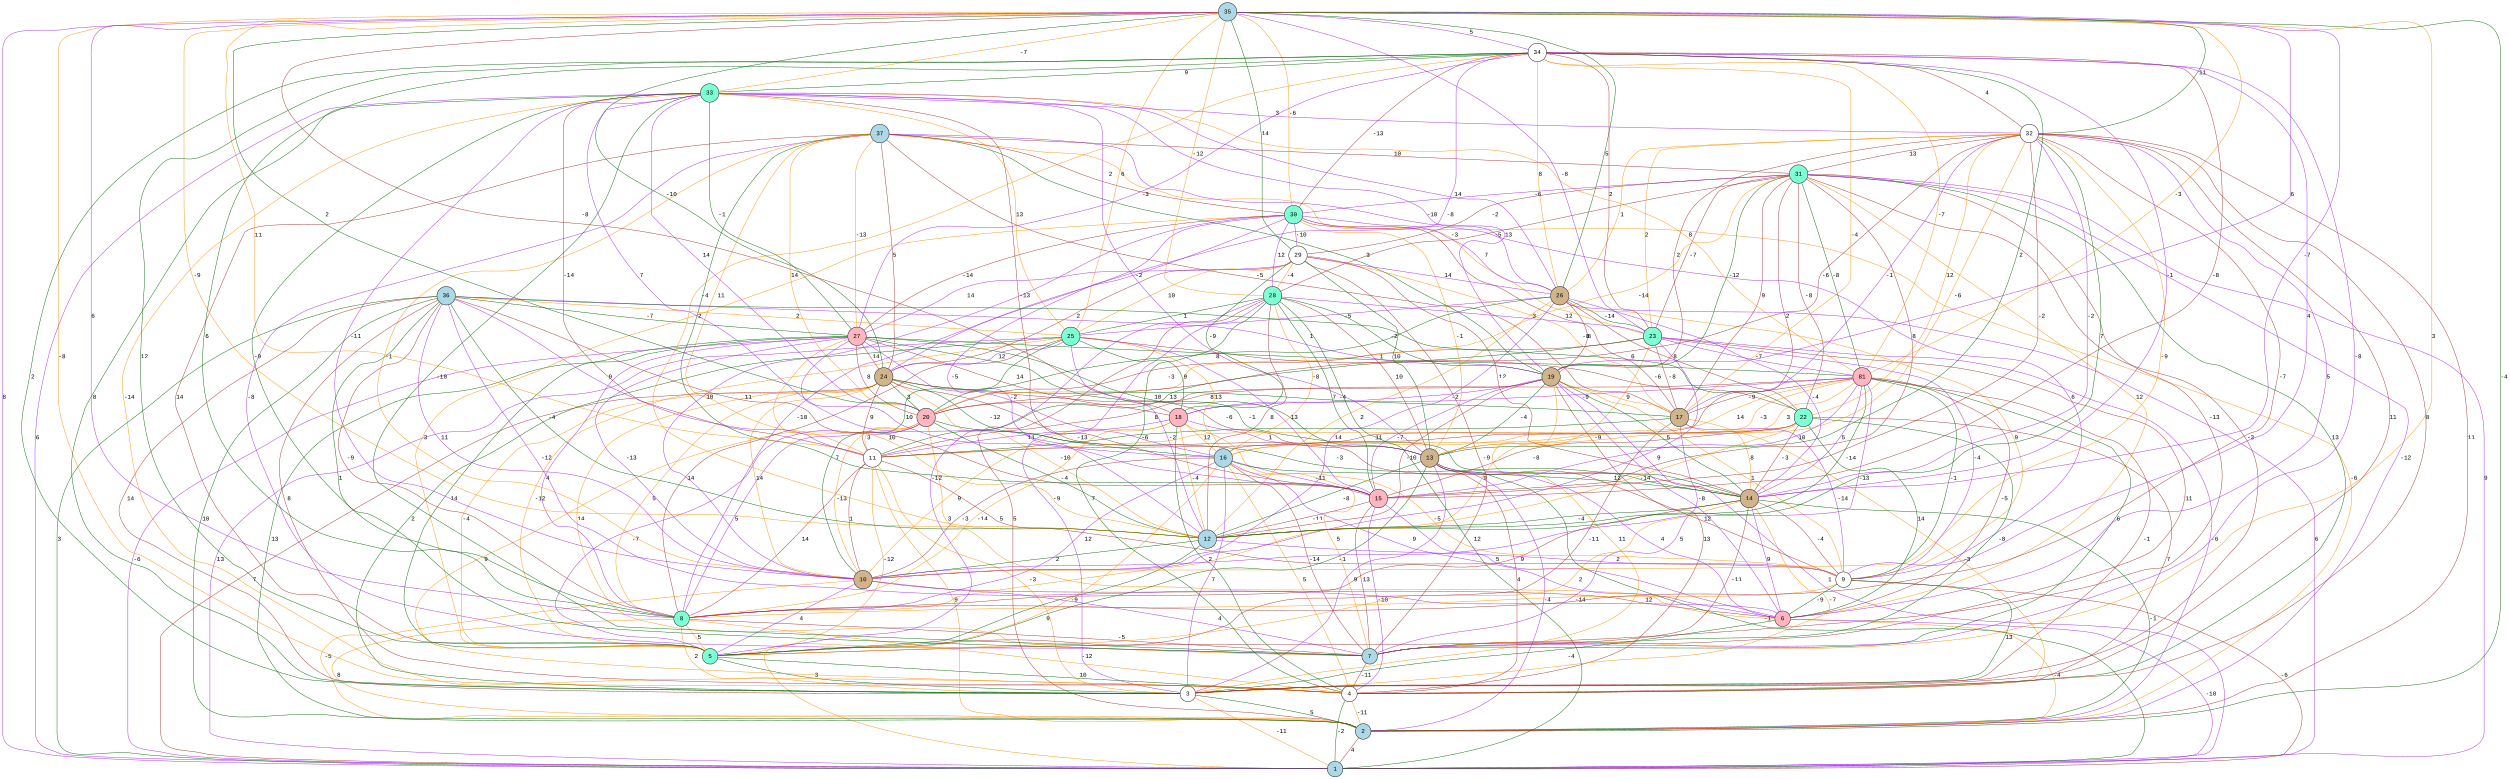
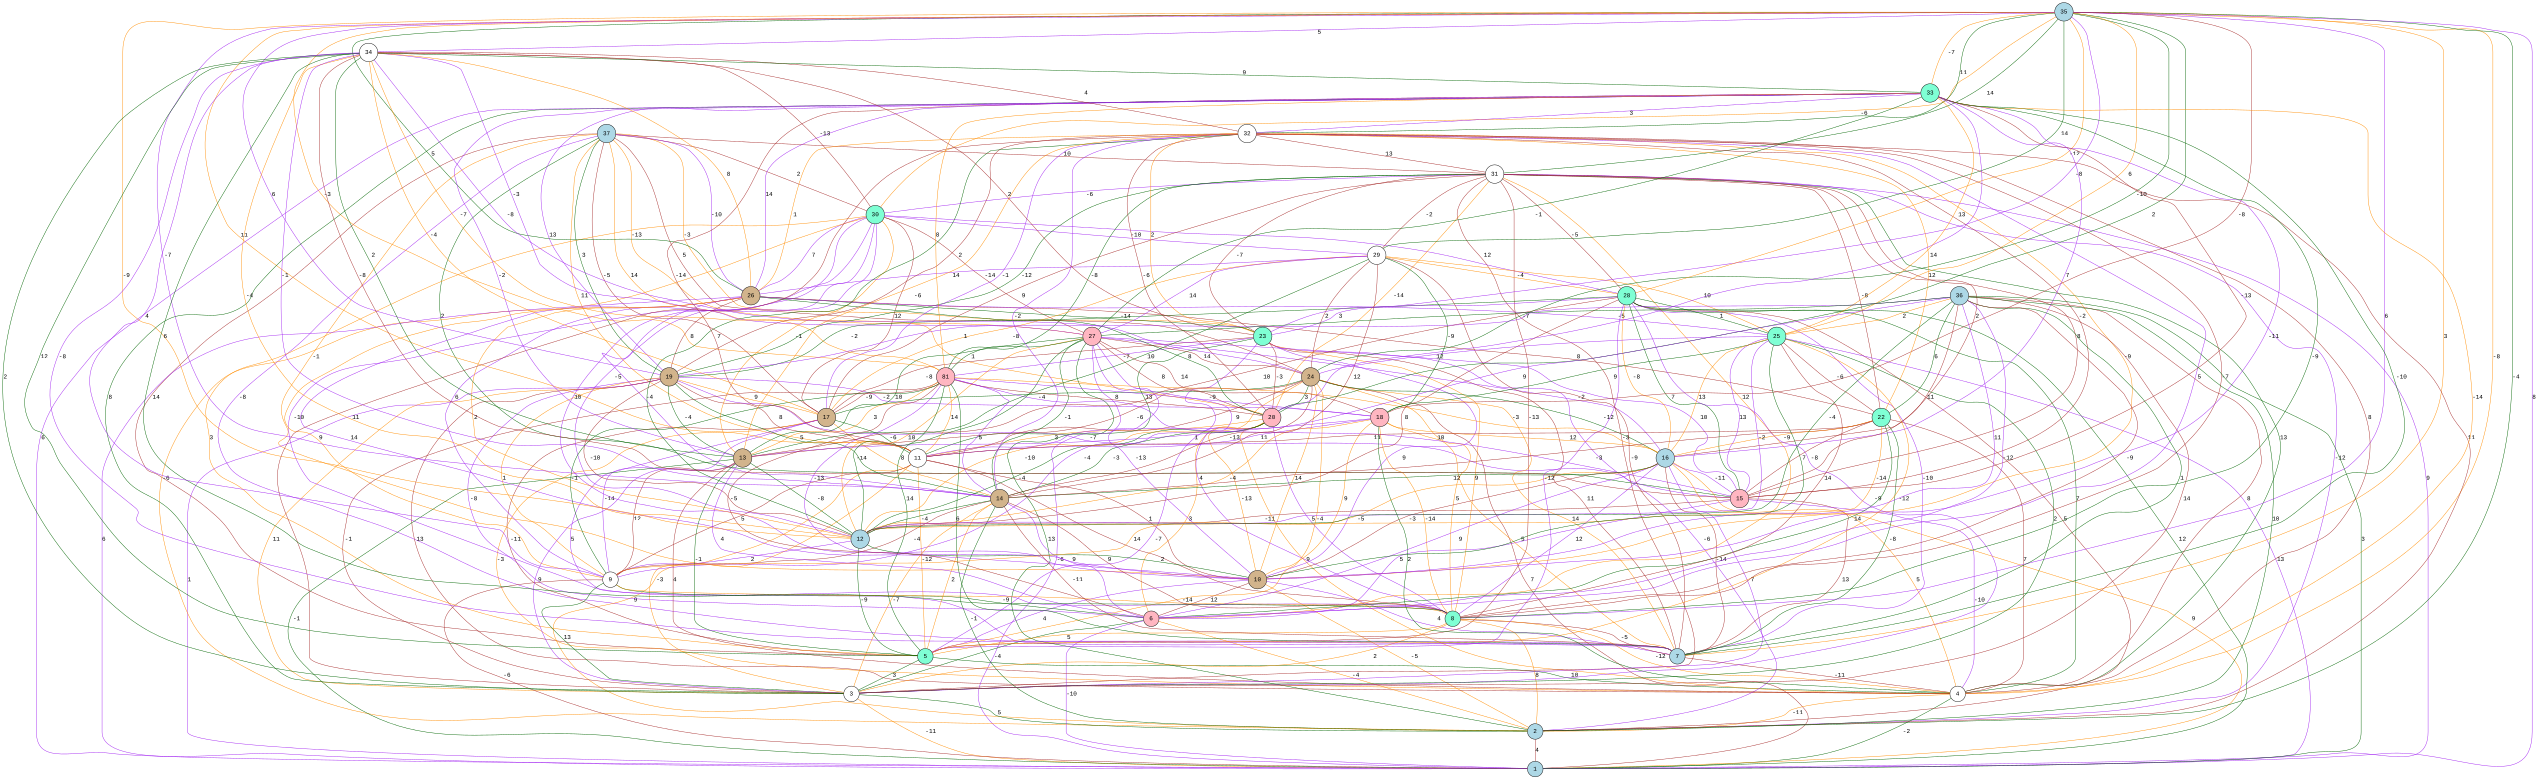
edge "35" -- "31": added, label "14"
node "31": fillcolor aquamarine -> white
edge "28" -- "7": added, label "-10"
edge "13" -- "2": removed, label "-4"
